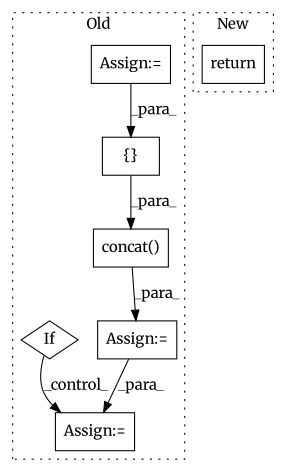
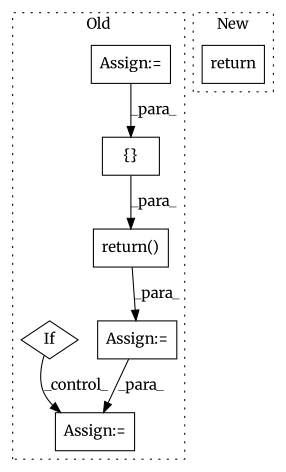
node "concat()": label "concat()" -> "return()"
